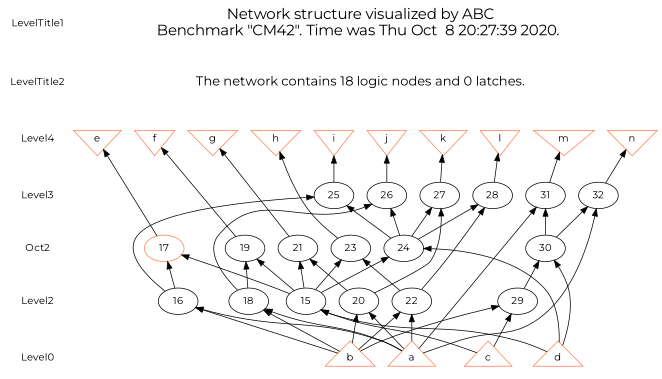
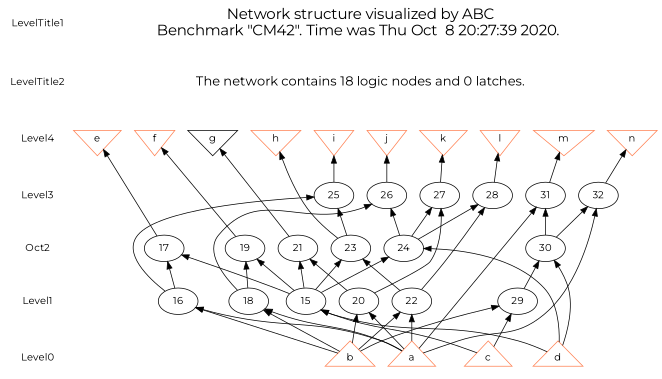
node "g": color coral -> black
edge "24" -> "25": now "23" -> "25"
node "17": color coral -> black
node "Level2": label "Level2" -> "Level1"
